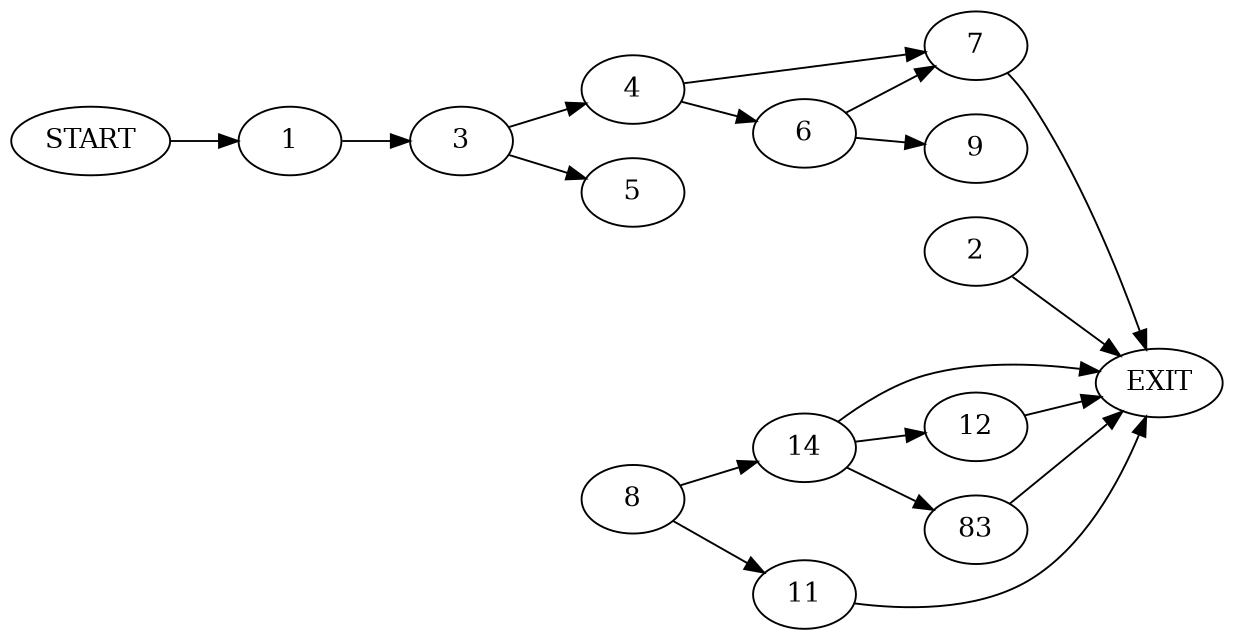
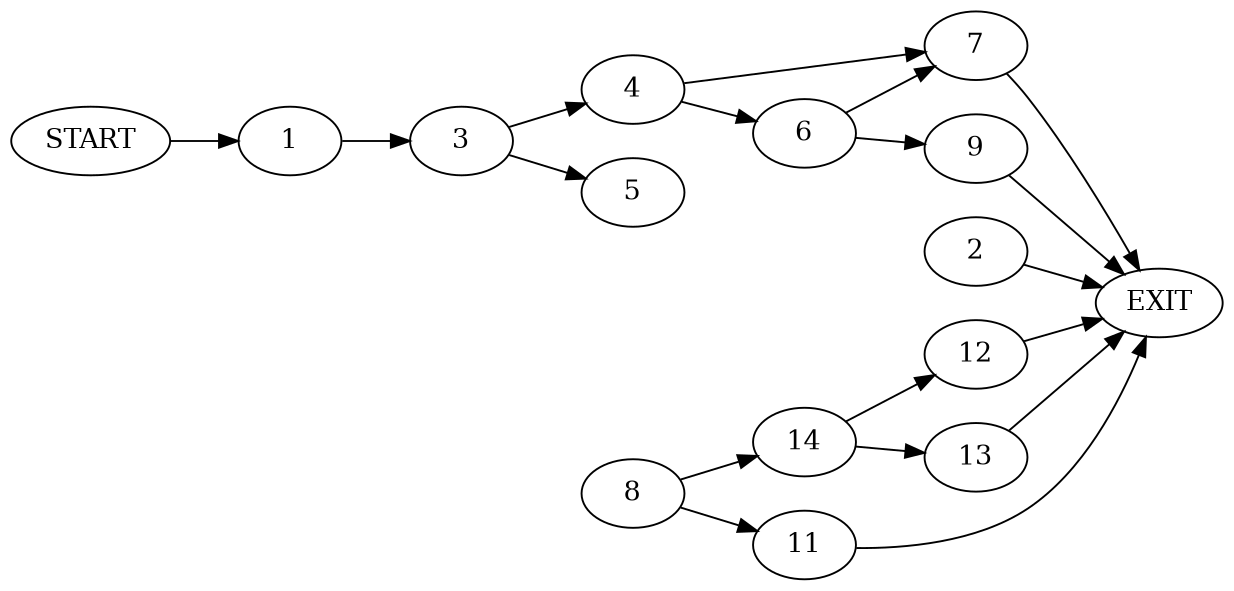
edge "14" -> "EXIT": now "9" -> "EXIT"
node "83": label "83" -> "13"
